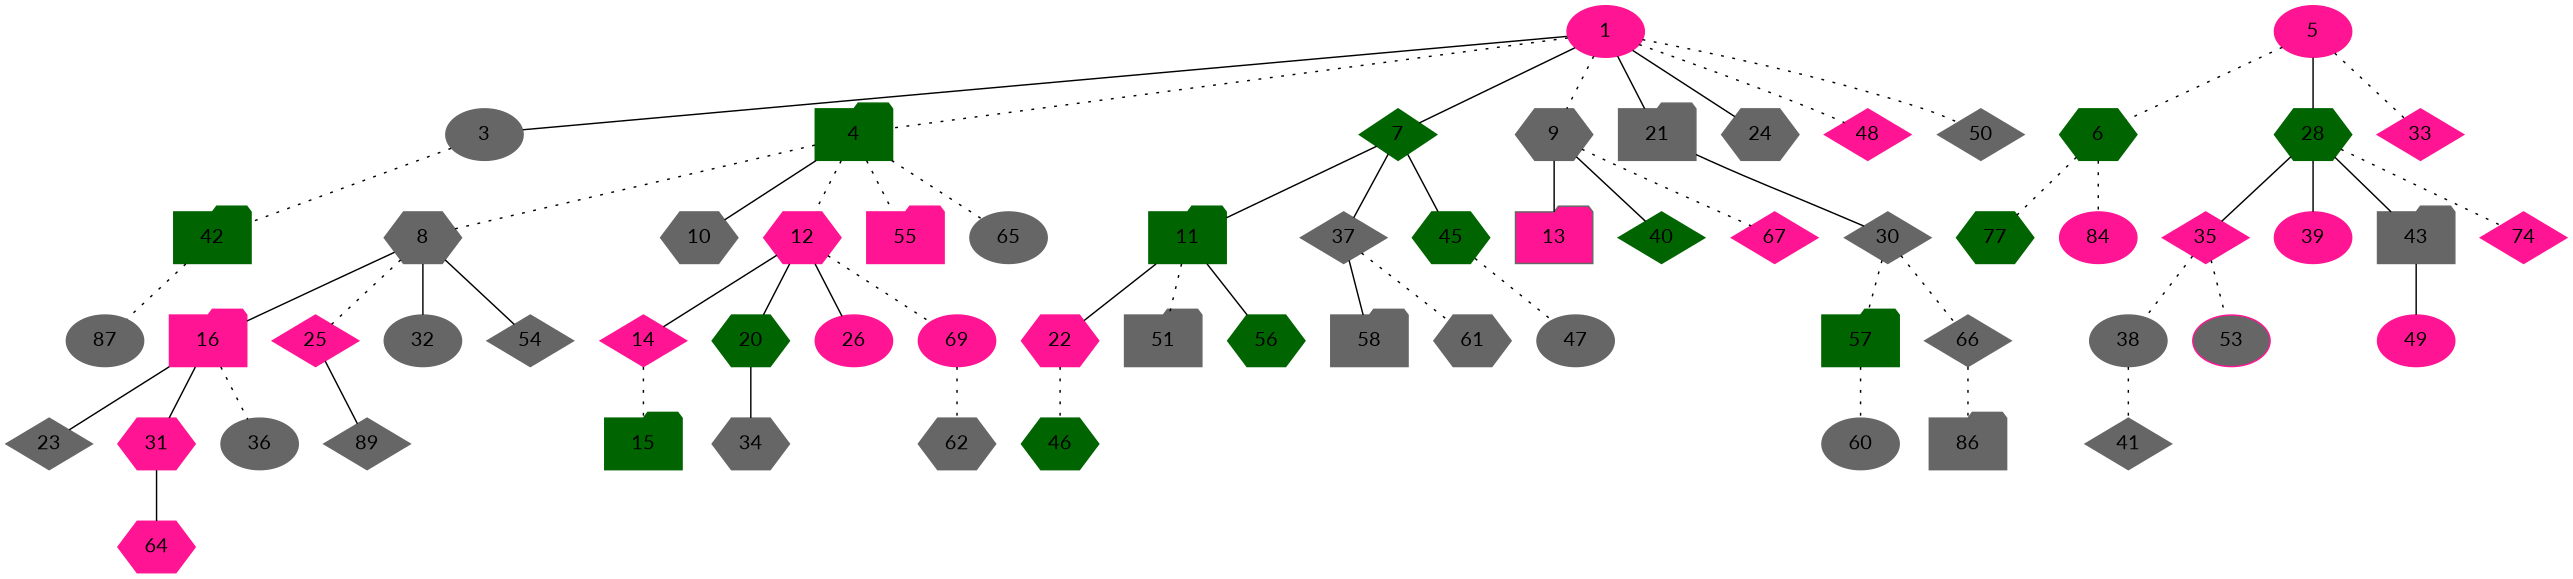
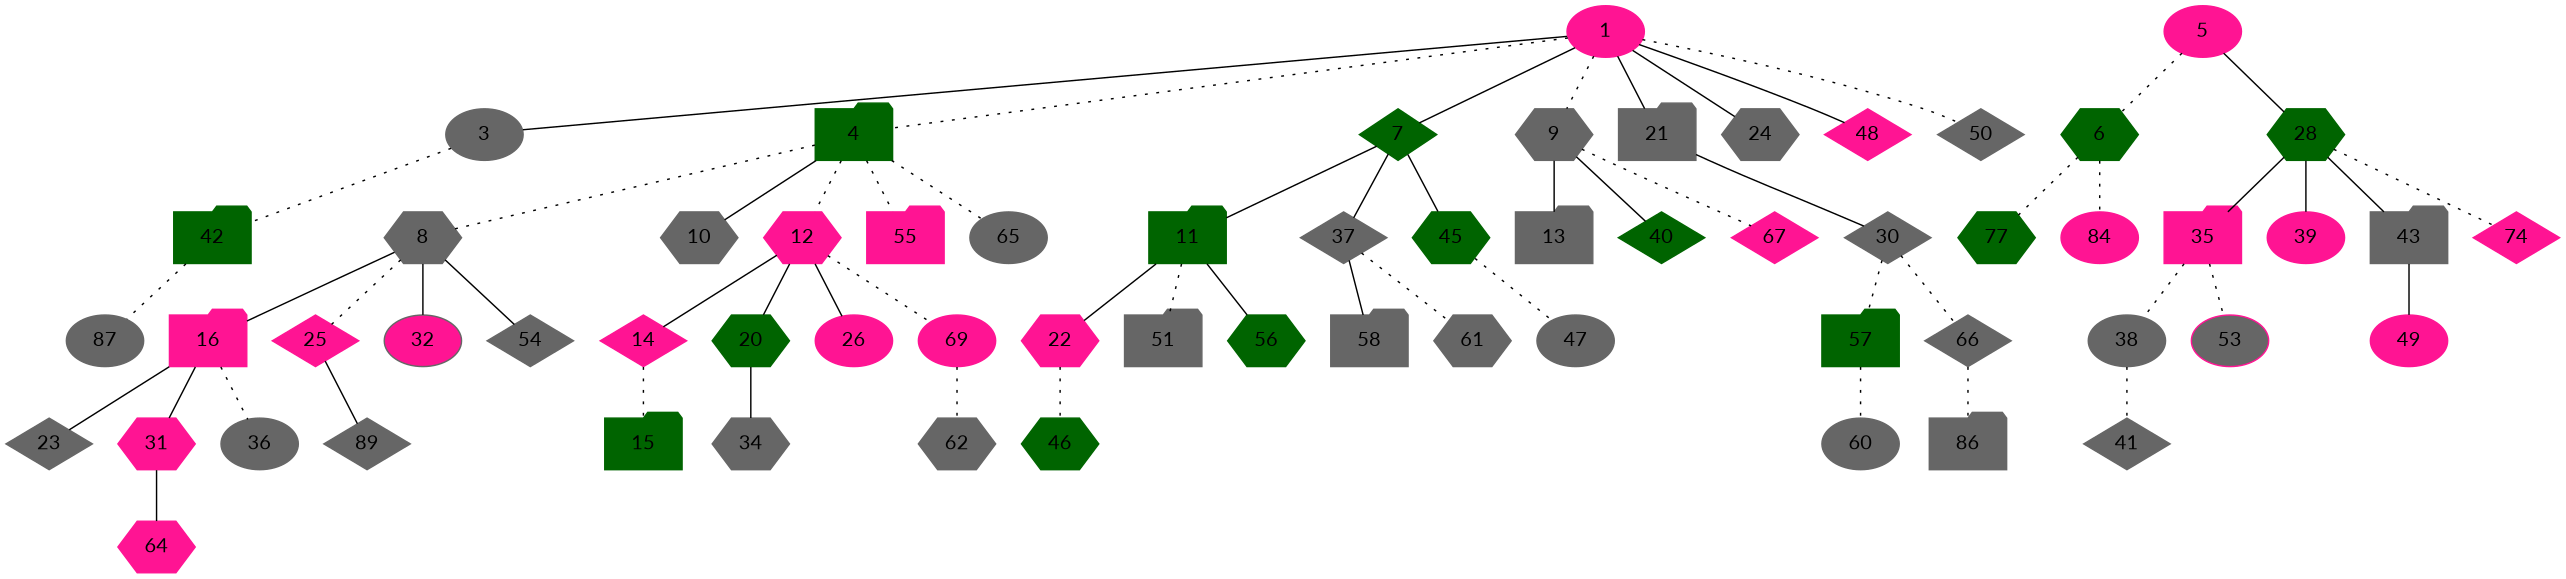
edge "1" -- "48": style dotted -> solid
node "33": removed
node "13": fillcolor deeppink -> gray40
node "35": shape diamond -> folder
node "32": fillcolor gray40 -> deeppink
